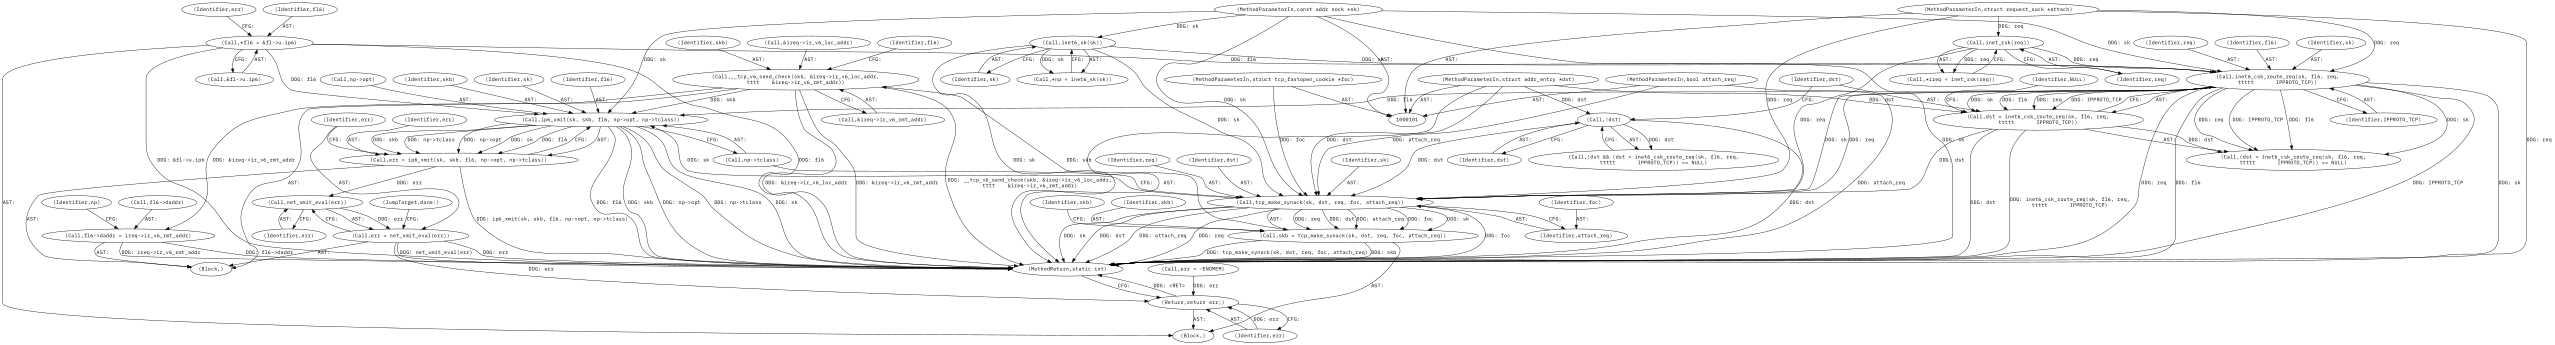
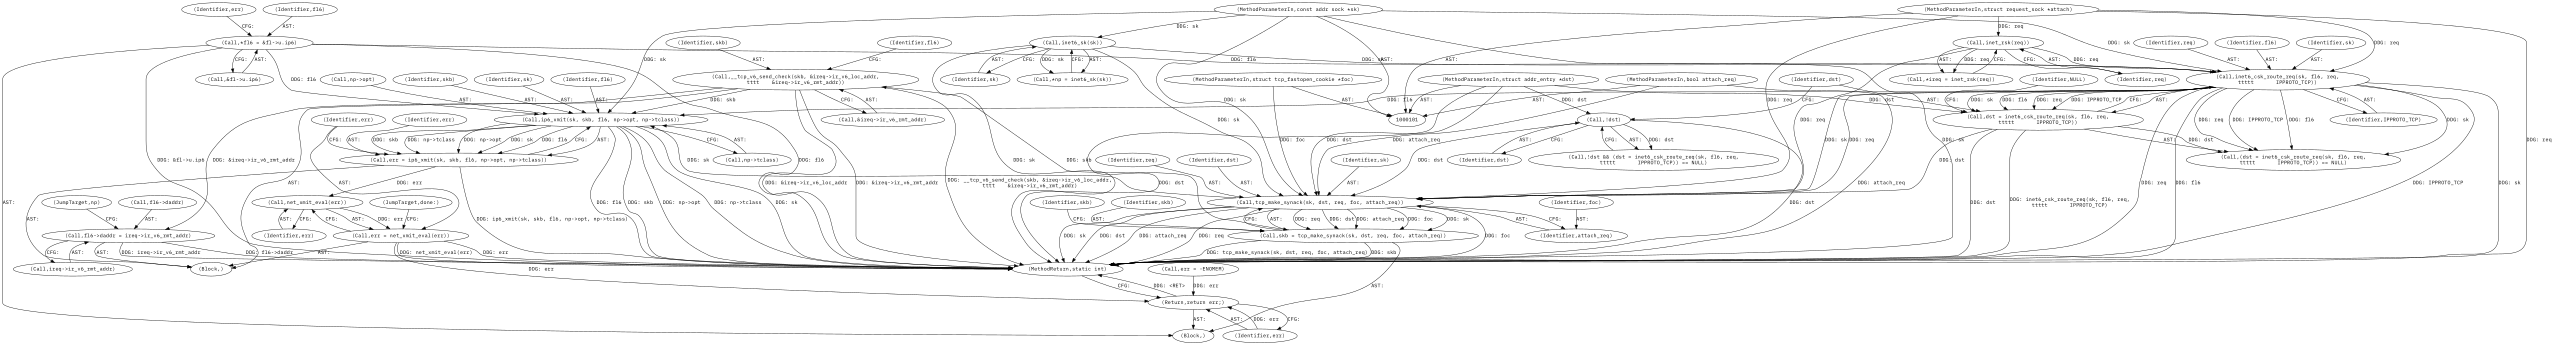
node "(Call,&ireq->ir_v6_loc_addr)": removed
edge "(Call,np->tclass)" -> "(Call,tcp_make_synack(sk, dst, req, foc, attach_req))": now "(Call,skb = tcp_make_synack(sk, dst, req, foc, attach_req))" -> "(Call,tcp_make_synack(sk, dst, req, foc, attach_req))"
edge "(MethodParameterIn,struct addr_entry *dst)" -> "(MethodReturn,static int)": label "AST: " -> "DDG: dst"
node "(Identifier,np)": label "(Identifier,np)" -> "(JumpTarget,np)"
node "(Call,ireq->ir_v6_rmt_addr)": added
